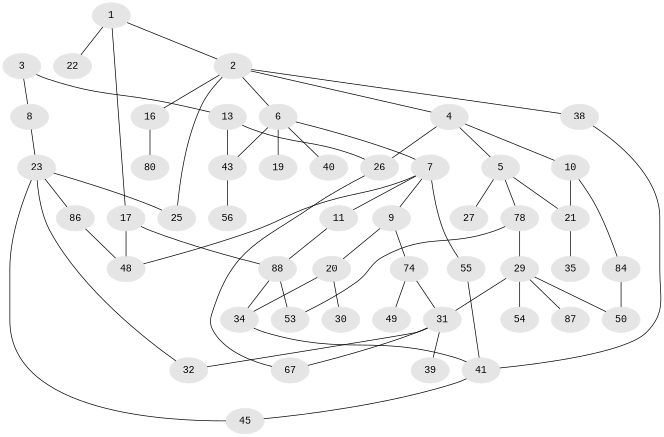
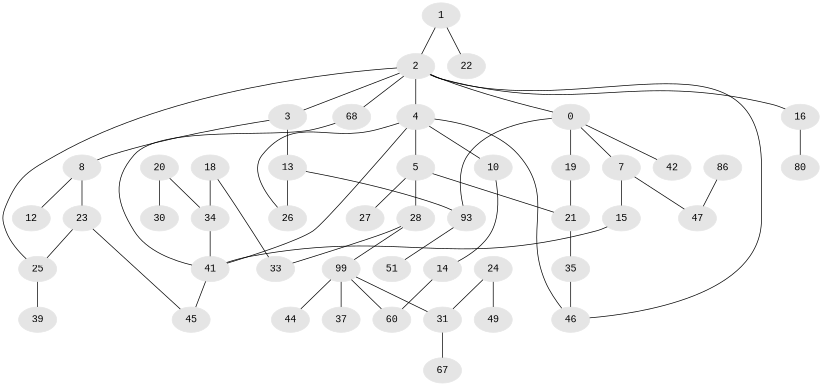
edge "2" -- "3": added
node "6": label "6" -> "0"
node "38": label "38" -> "68"
node "43": label "43" -> "93"
node "40": label "40" -> "42"
edge "23" -- "86": removed
edge "10" -- "21": now "19" -- "21"
edge "4" -- "41": added
node "12": added
node "17": removed
node "56": label "56" -> "51"
node "11": removed
node "9": removed
node "78": label "78" -> "28"
edge "26" -- "67": removed
node "48": label "48" -> "47"
node "88": label "88" -> "18"
node "74": label "74" -> "24"
node "55": label "55" -> "15"
node "29": label "29" -> "99"
node "84": label "84" -> "14"
node "53": label "53" -> "33"
node "54": label "54" -> "44"
node "87": label "87" -> "37"
node "46": added
node "50": label "50" -> "60"
edge "31" -- "39": now "25" -- "39"
node "32": removed
